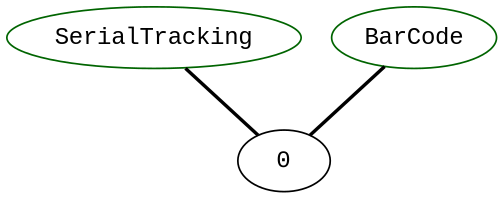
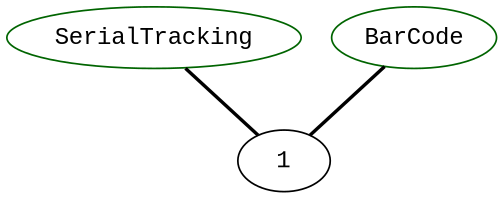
node "0": label "0" -> "1"
